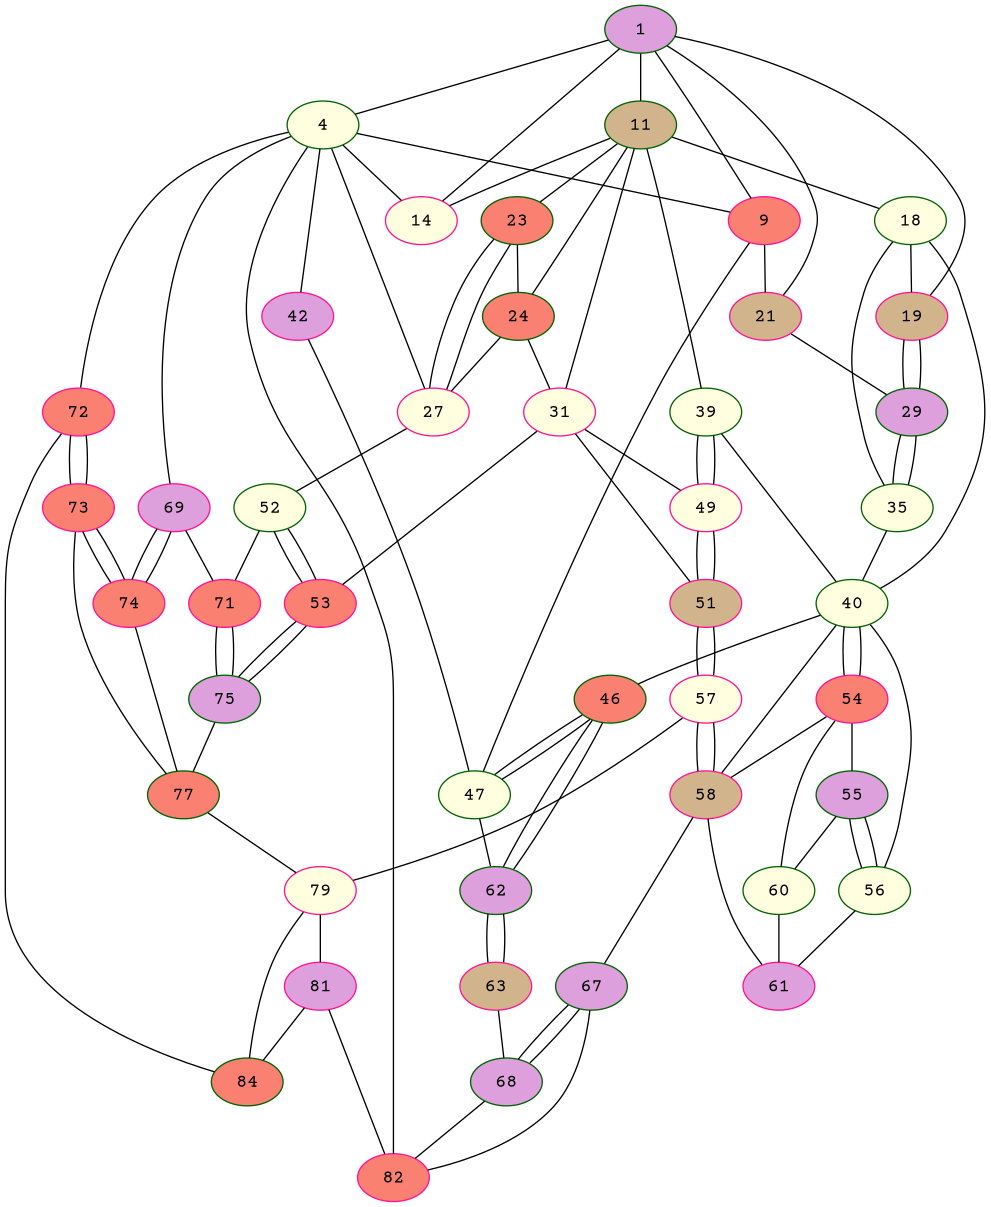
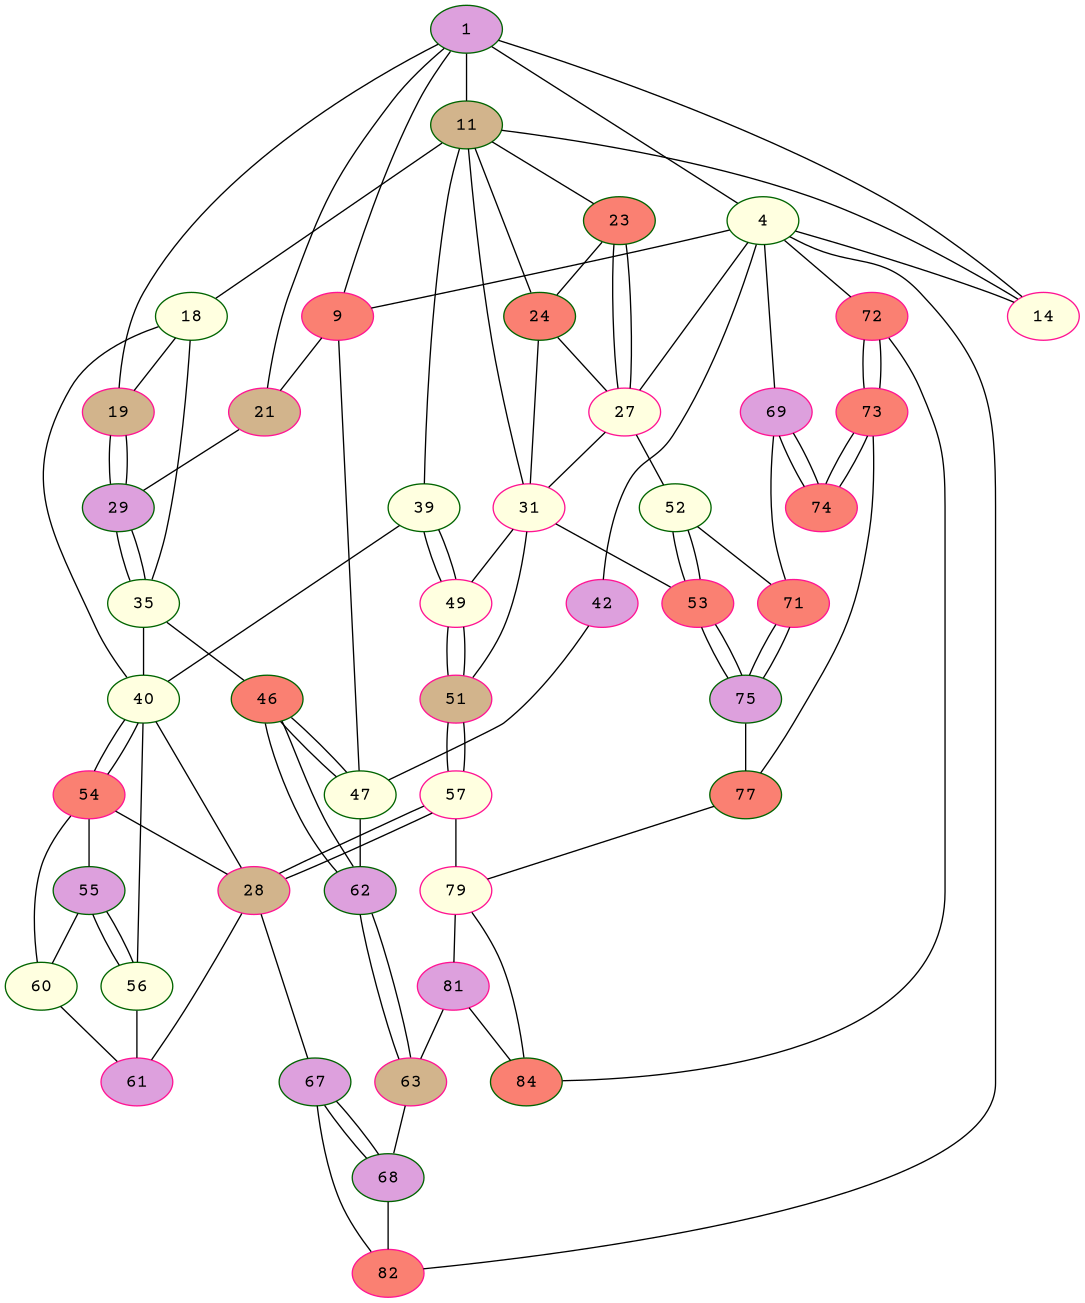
edge "27" -- "31": added
edge "40" -- "46": now "35" -- "46"
edge "74" -- "77": removed
node "58": label "58" -> "28"
edge "81" -- "82": now "81" -- "63"
